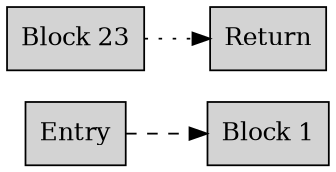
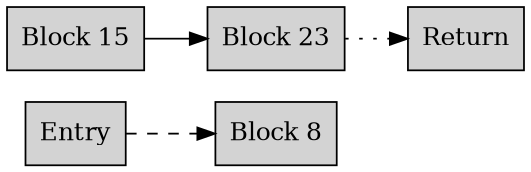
node "Block 15": added
node "Block 1": label "Block 1" -> "Block 8"
